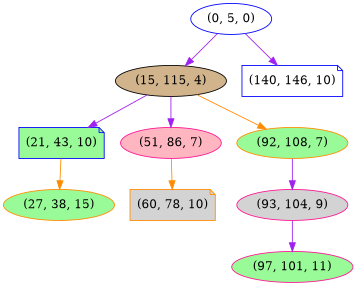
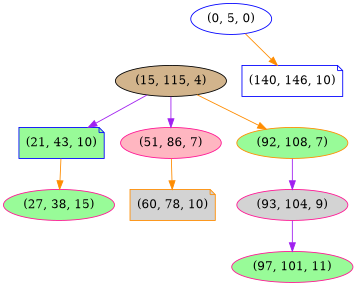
edge "(0, 5, 0)" -> "(140, 146, 10)": color purple -> darkorange
edge "(0, 5, 0)" -> "(15, 115, 4)": removed
node "(27, 38, 15)": color darkorange -> deeppink
